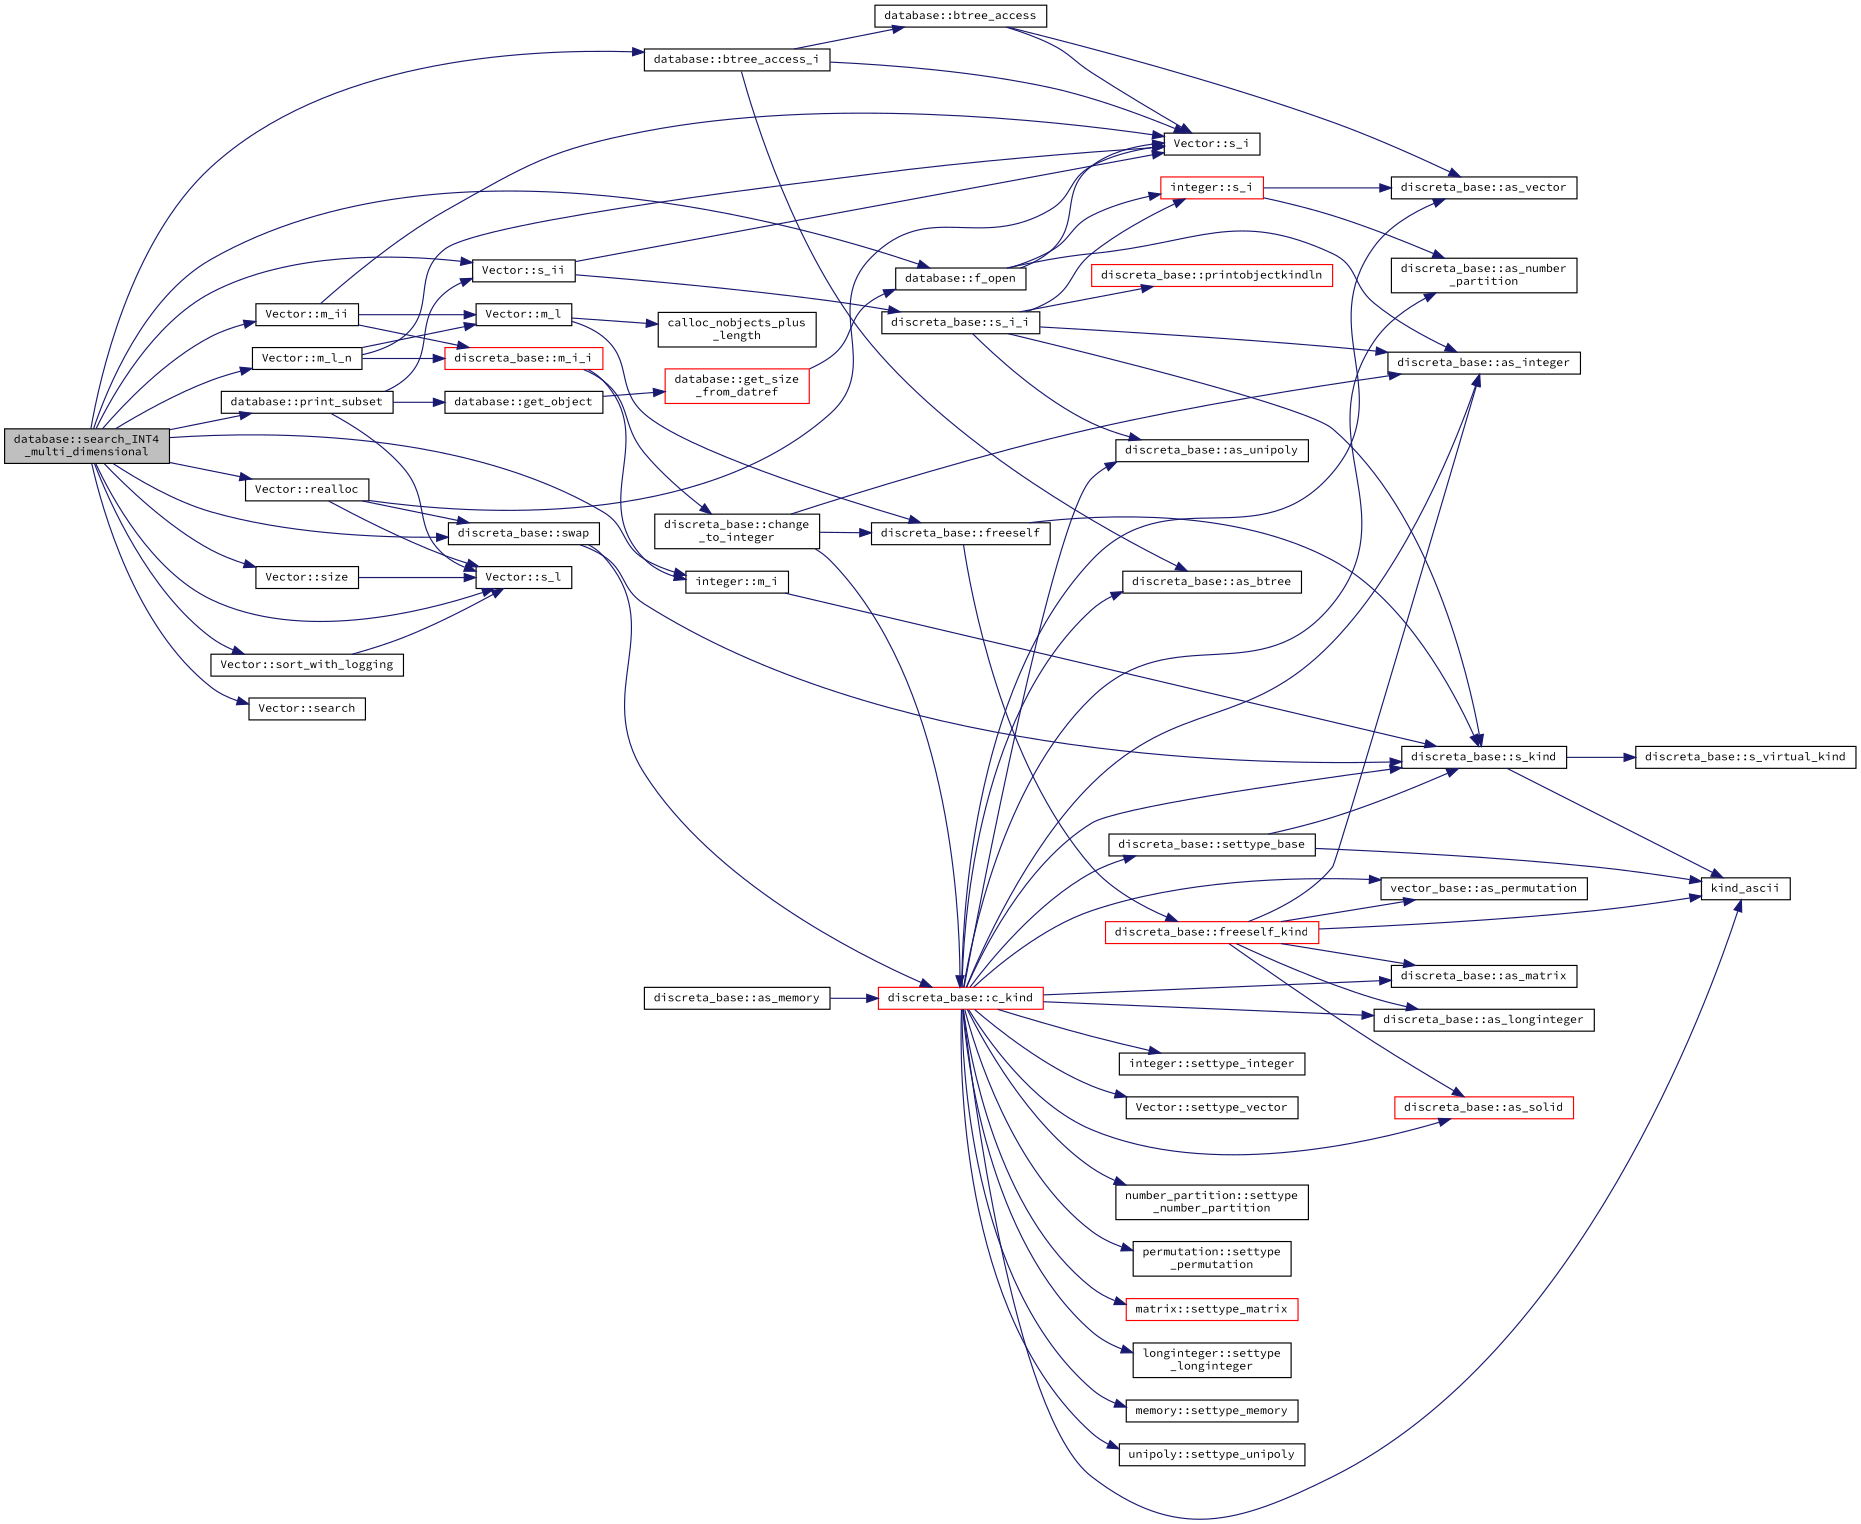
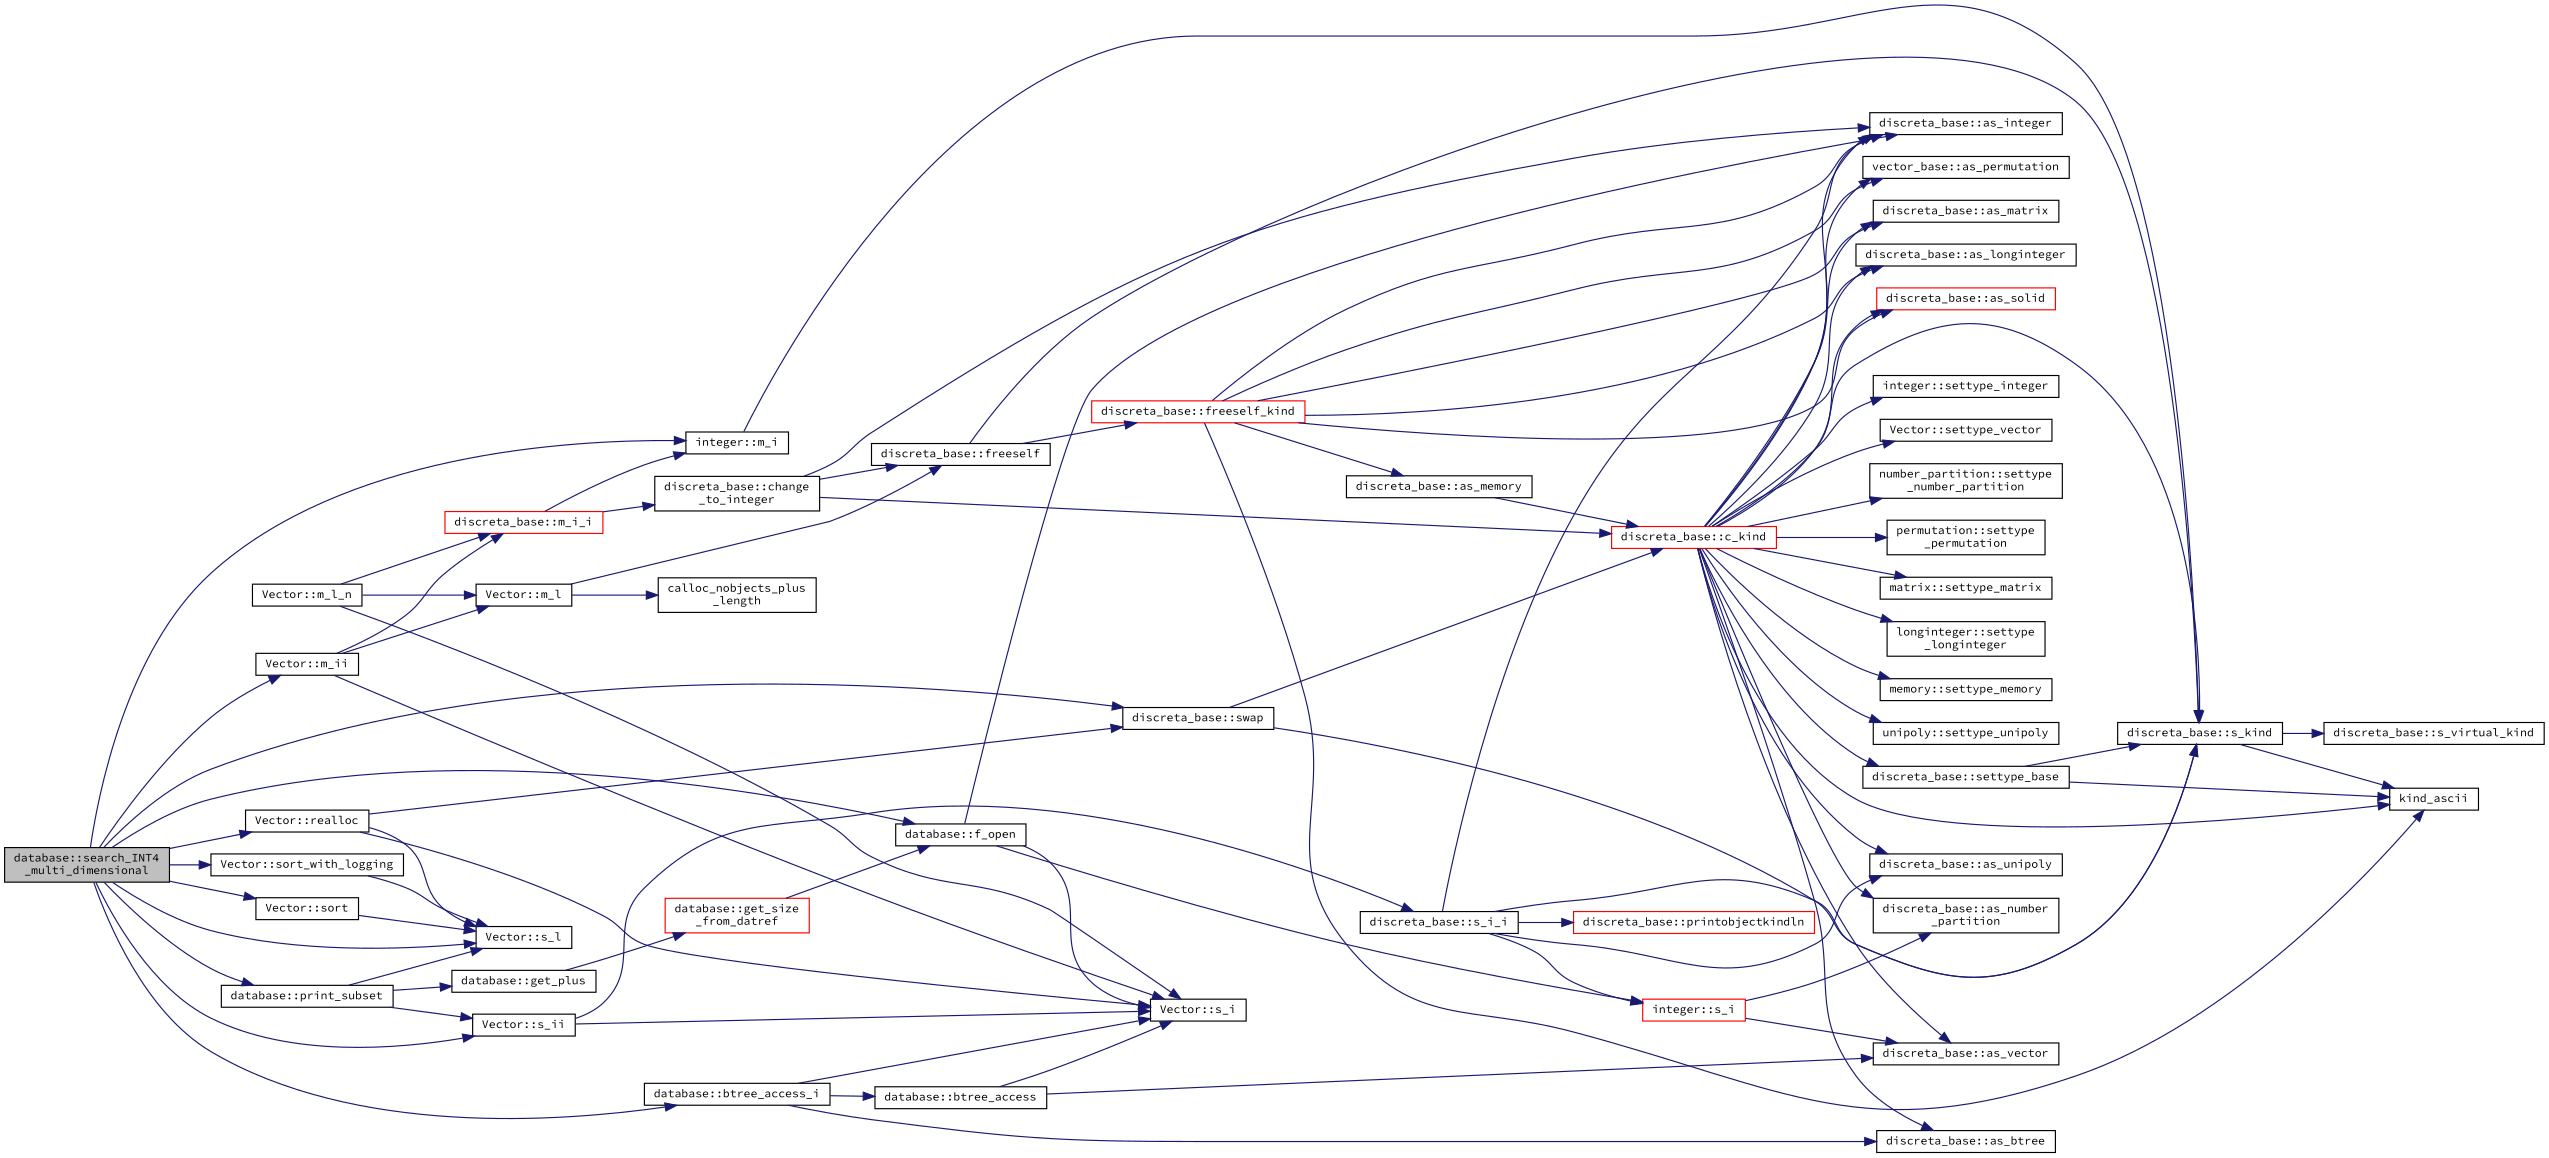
edge "database::search_INT4 _multi_dimensional" -> "Vector::m_l_n": removed
node "database::get_object": label "database::get_object" -> "database::get_plus"
edge "discreta_base::freeself_kind" -> "discreta_base::as_memory": added
node "Vector::size": label "Vector::size" -> "Vector::sort"
node "Vector::search": removed
node "matrix::settype_matrix": color red -> black
